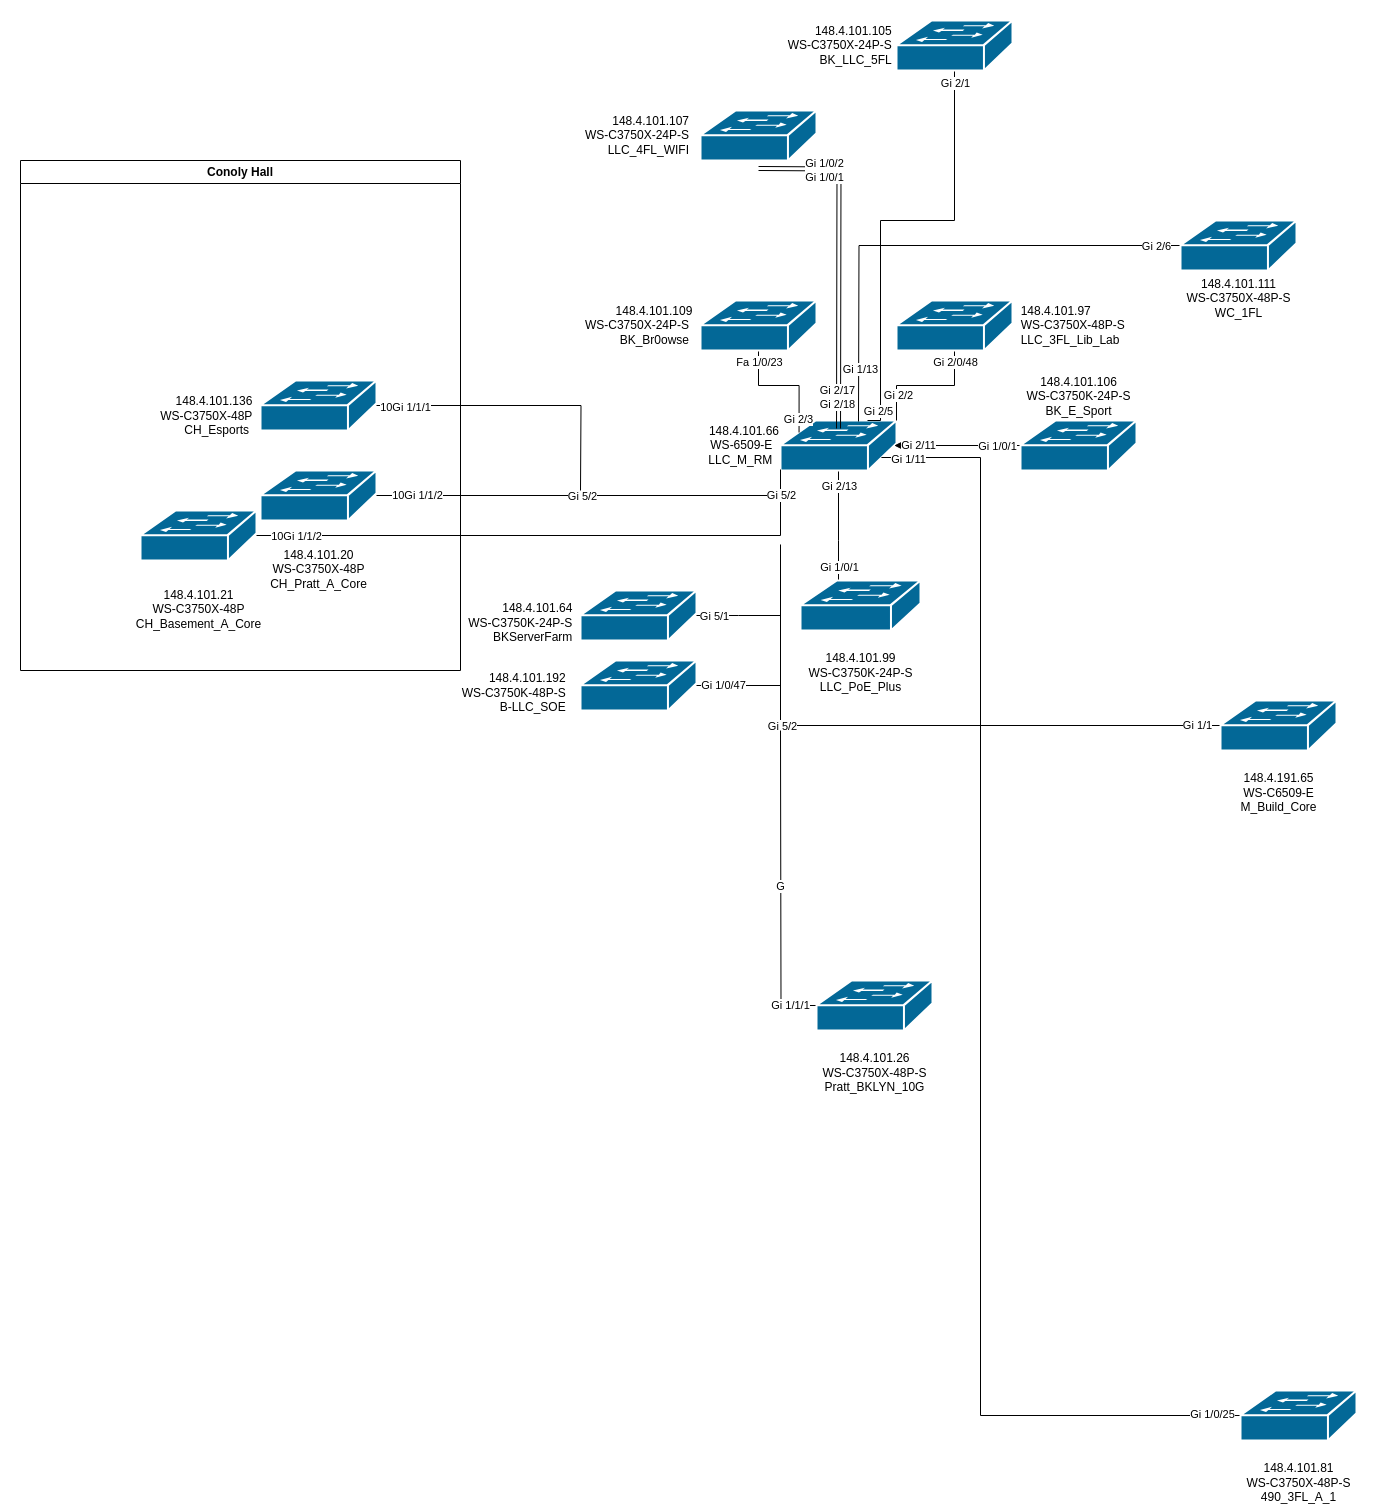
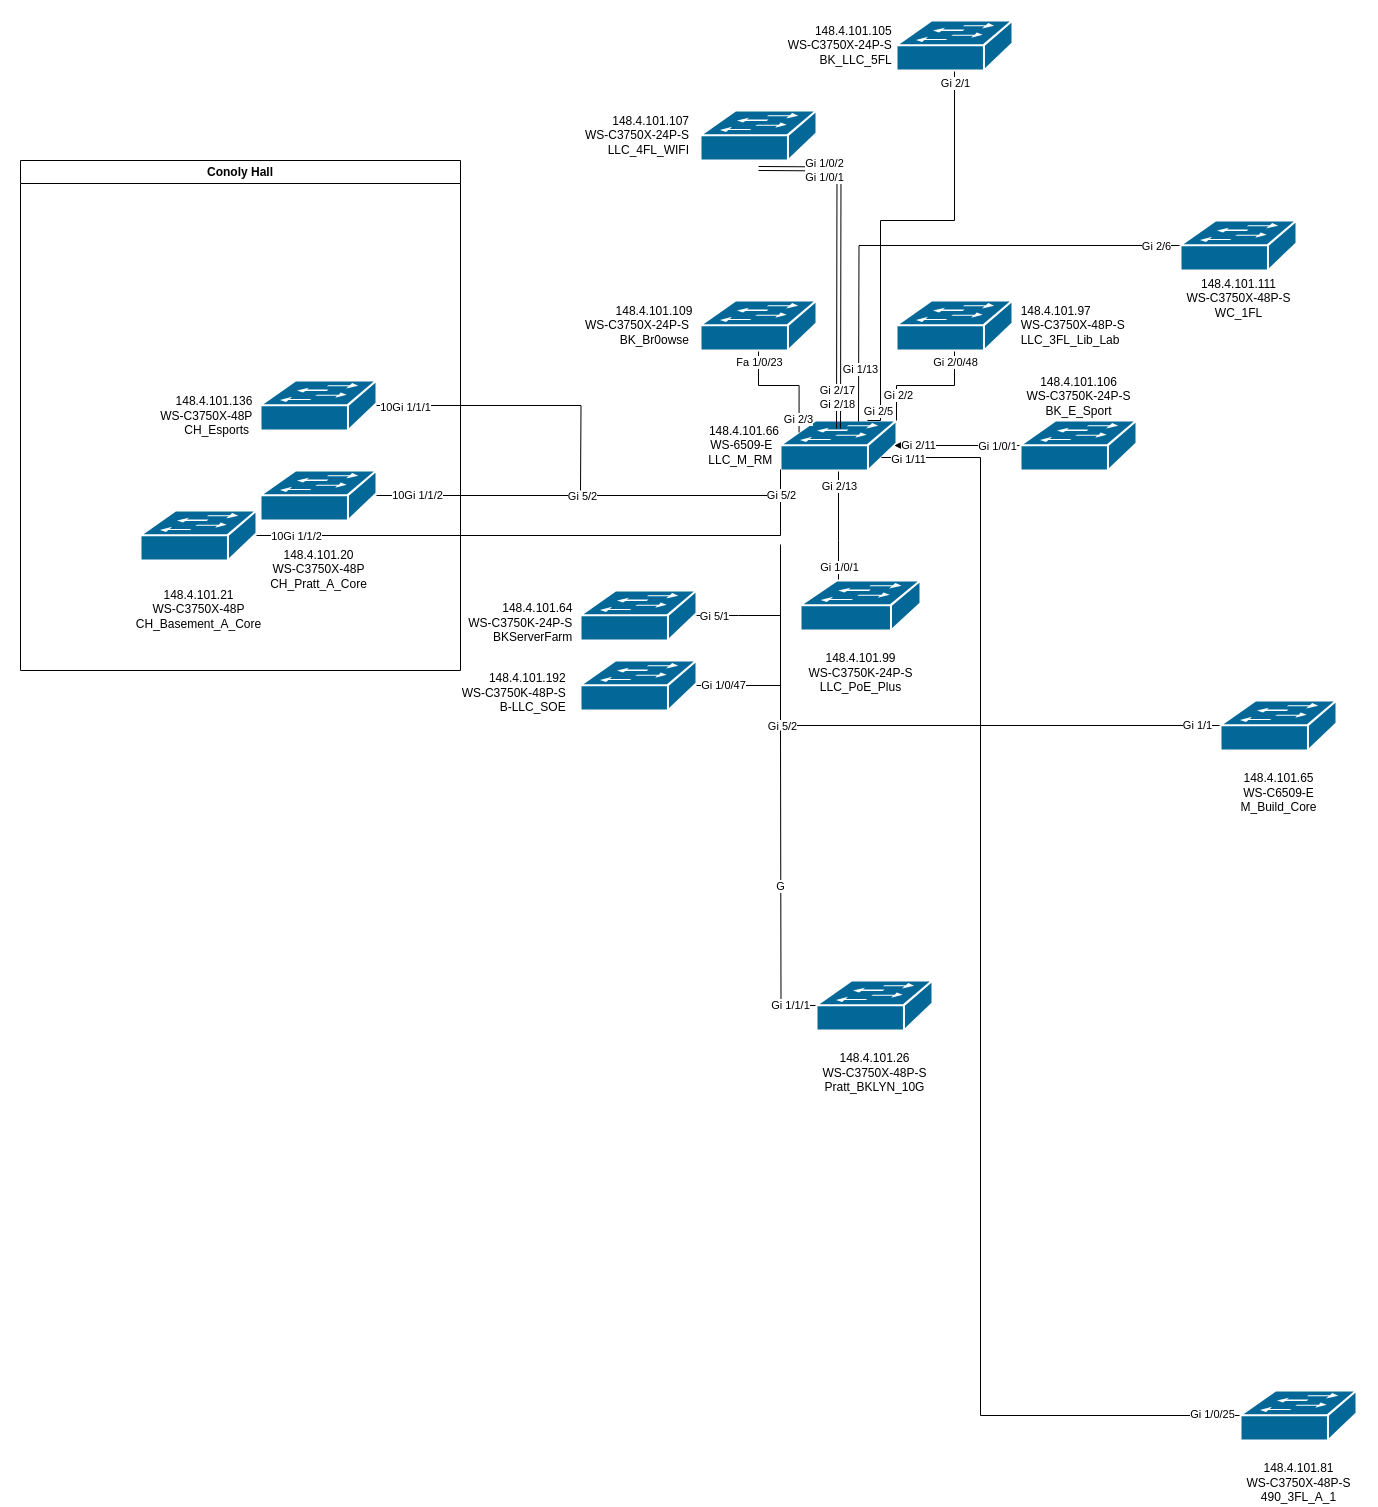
node "148.4.191.65 WS-C6509-E M_Build_Core": label "148.4.191.65 WS-C6509-E M_Build_Core" -> "148.4.101.65 WS-C6509-E M_Build_Core"
